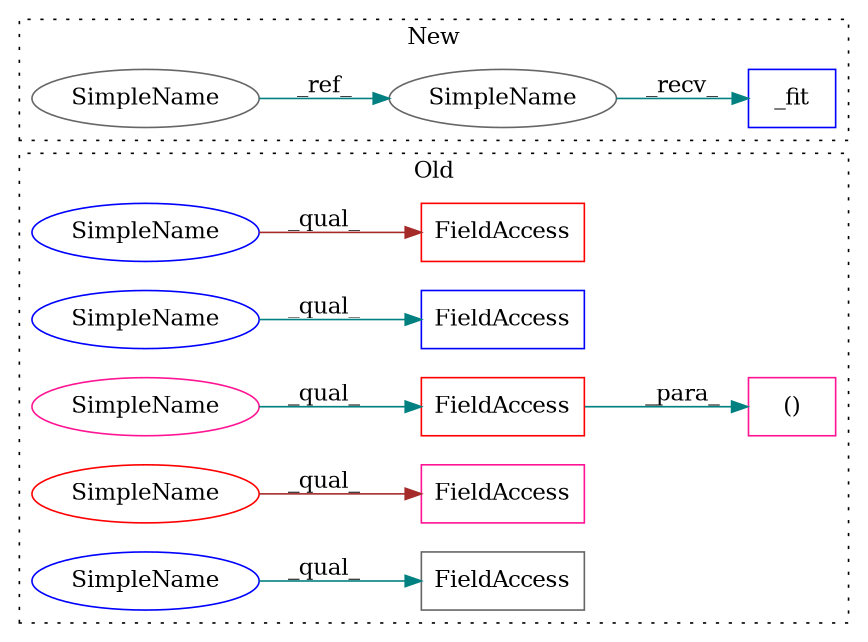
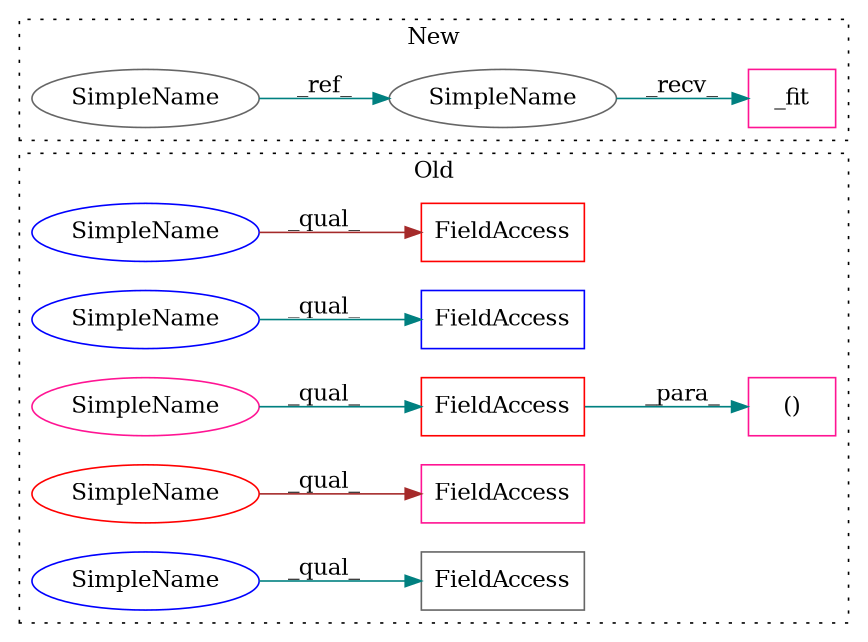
node "_fit": color blue -> deeppink
